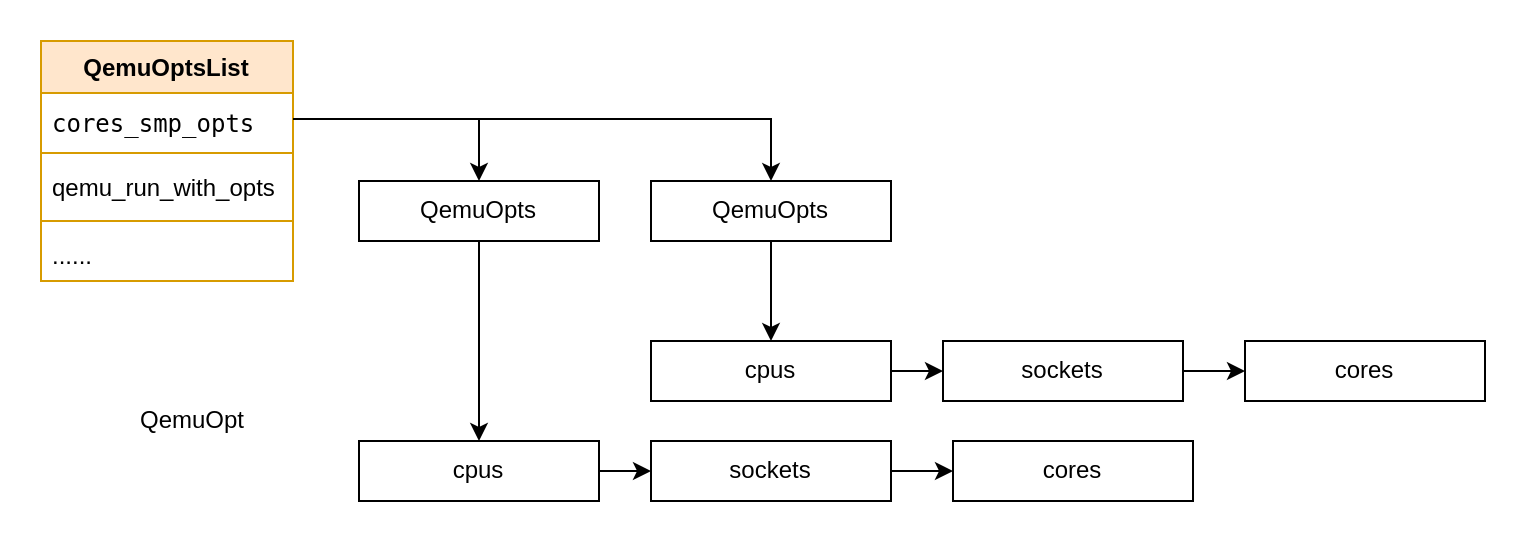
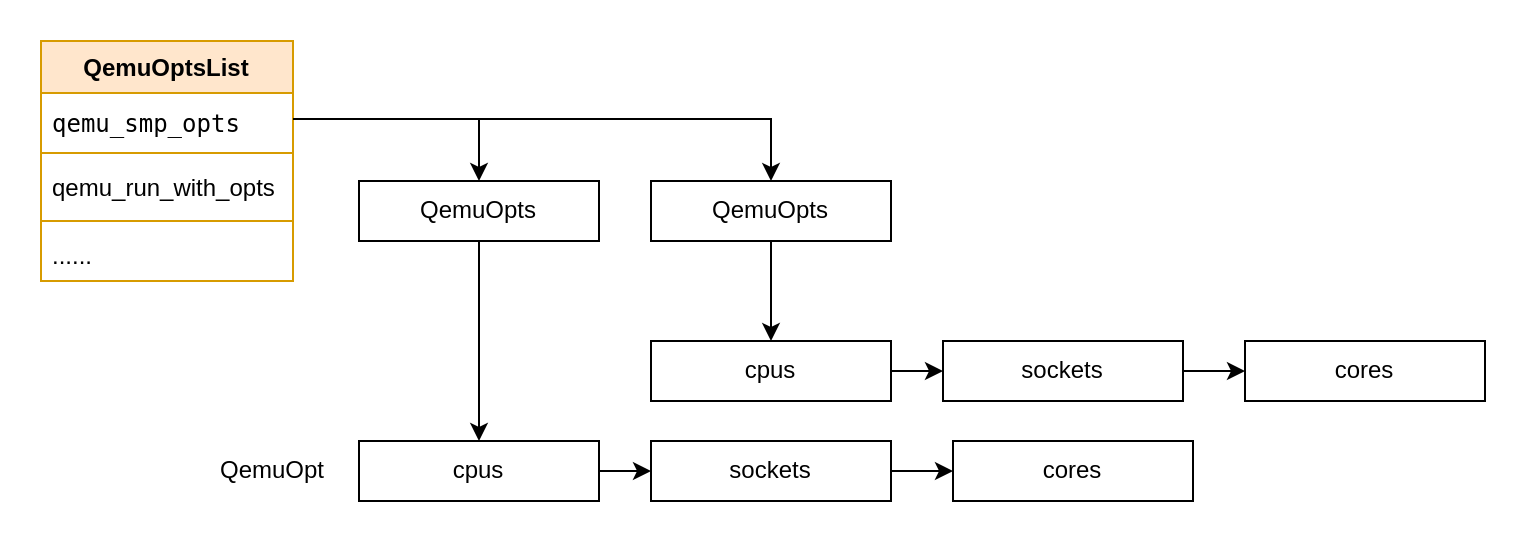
node "cores_smp_opts": label "cores_smp_opts" -> "qemu_smp_opts"
node "QemuOpt": moved (193, 421) -> (273, 471)
